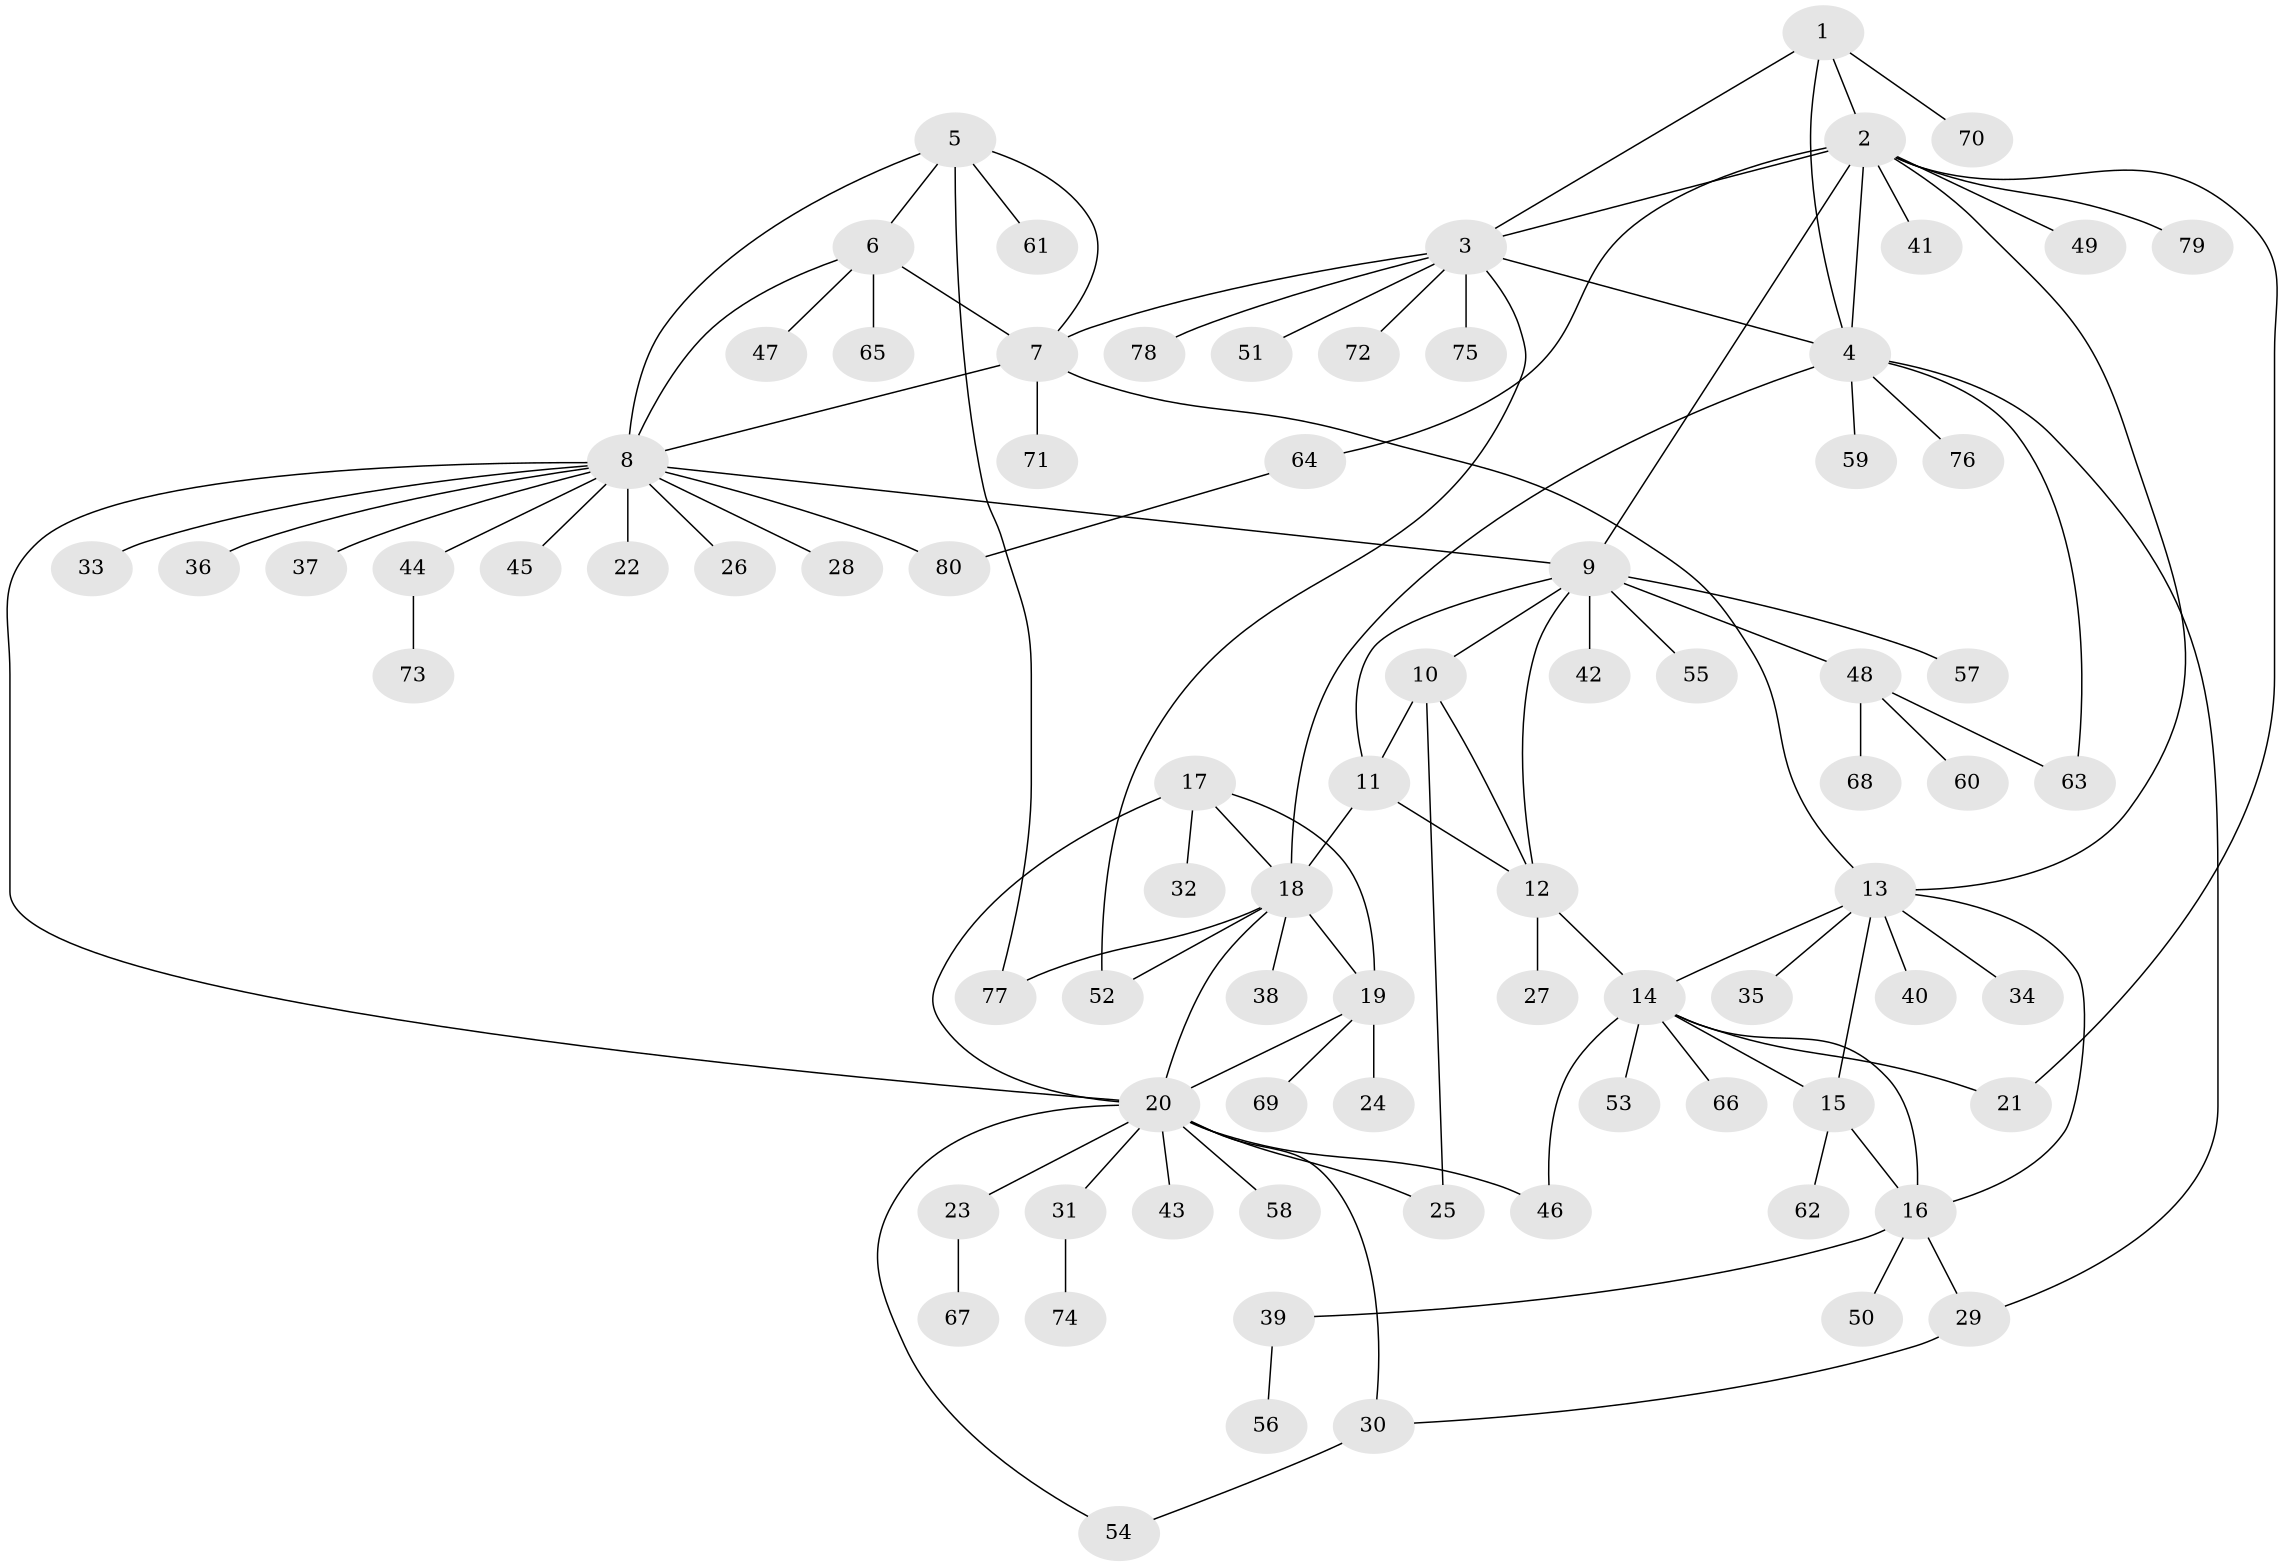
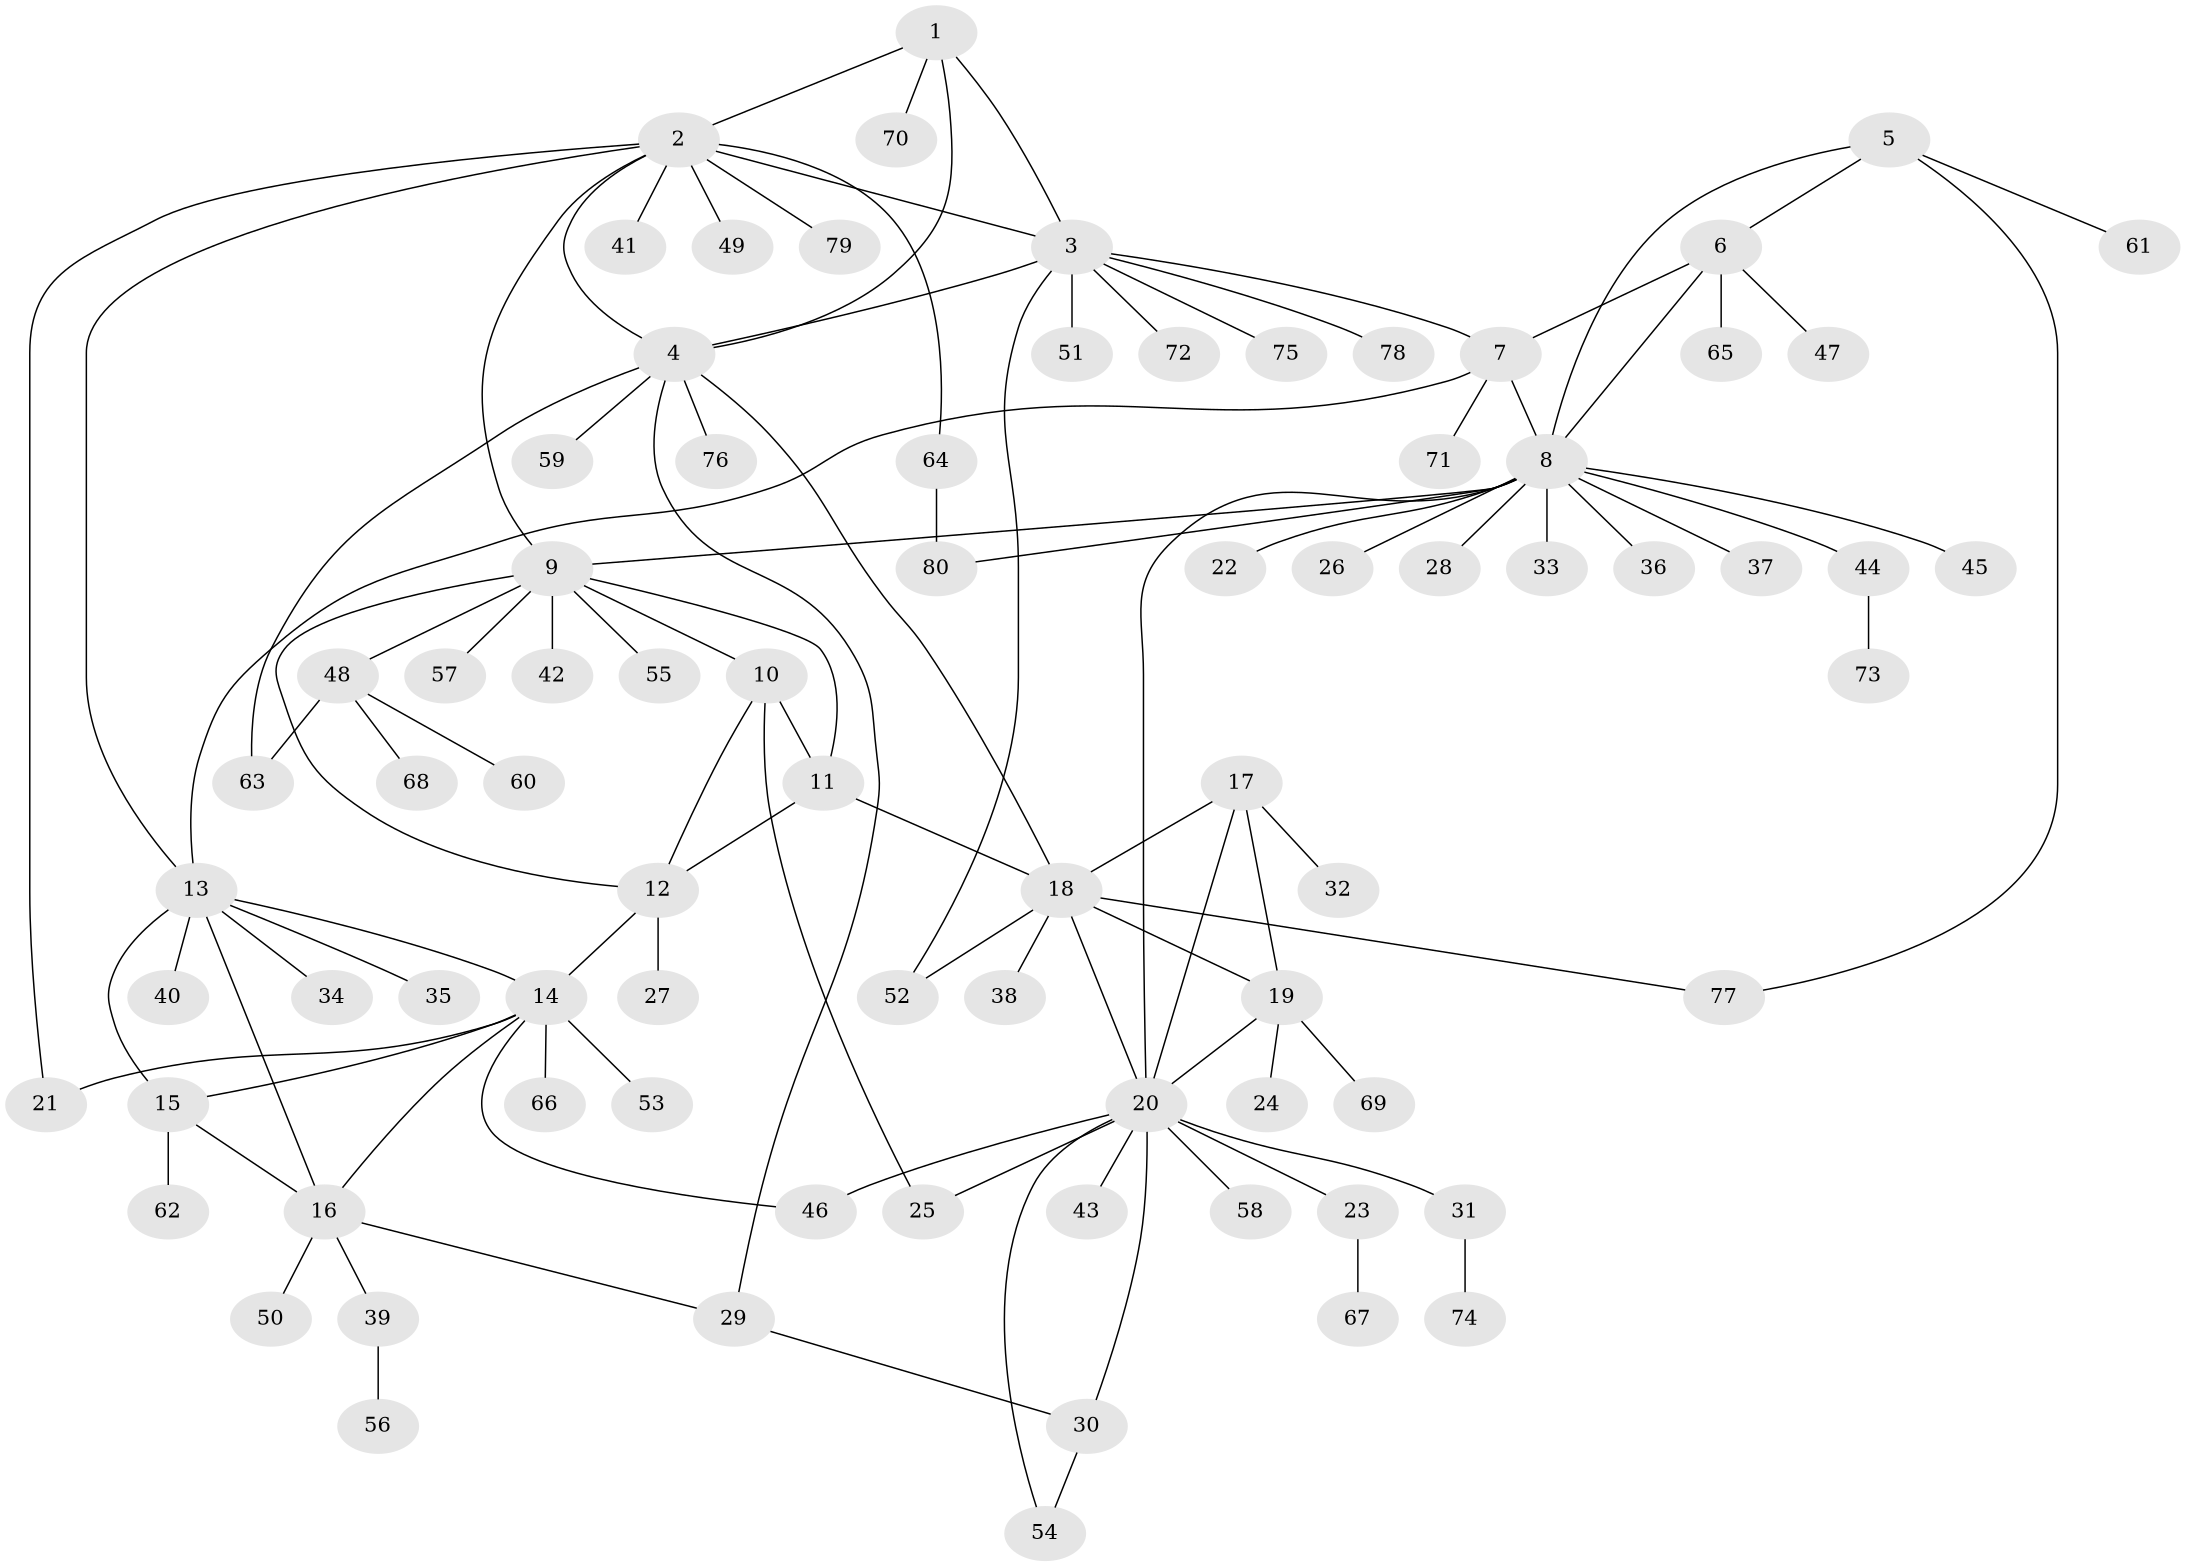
edge "5" -- "7": removed
